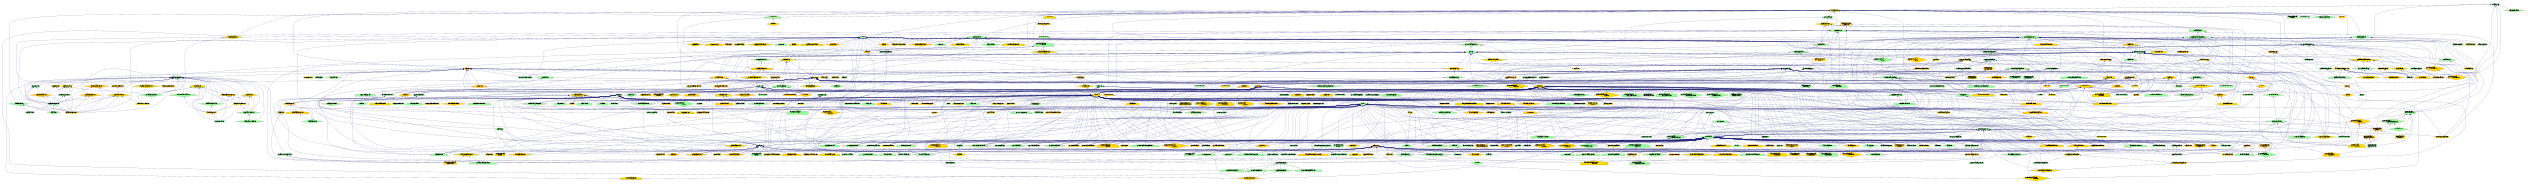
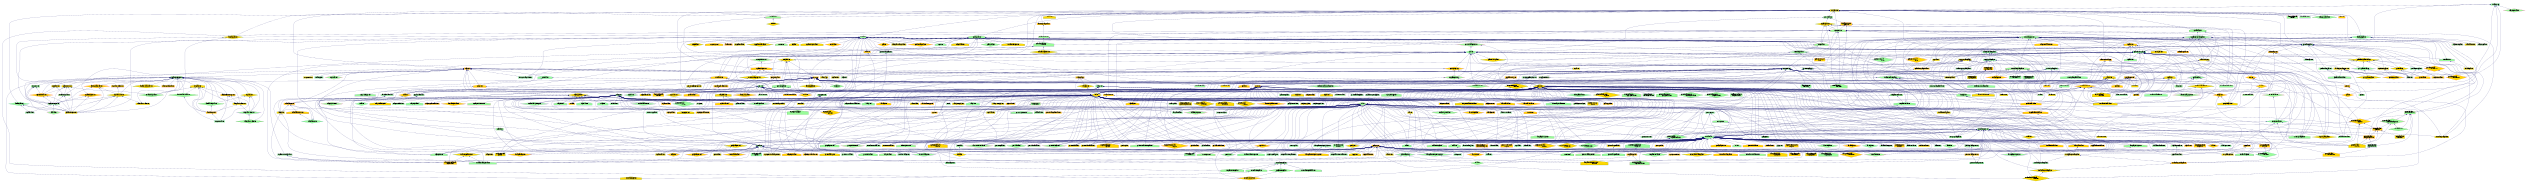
node "arithmetics_counter.cpp": label "arithmetics_counter.cpp" -> "libfabric_counter.cpp"
node "partitioned_vector _balance.cpp": label "partitioned_vector _balance.cpp" -> "partitioned_vector _component.cpp"
